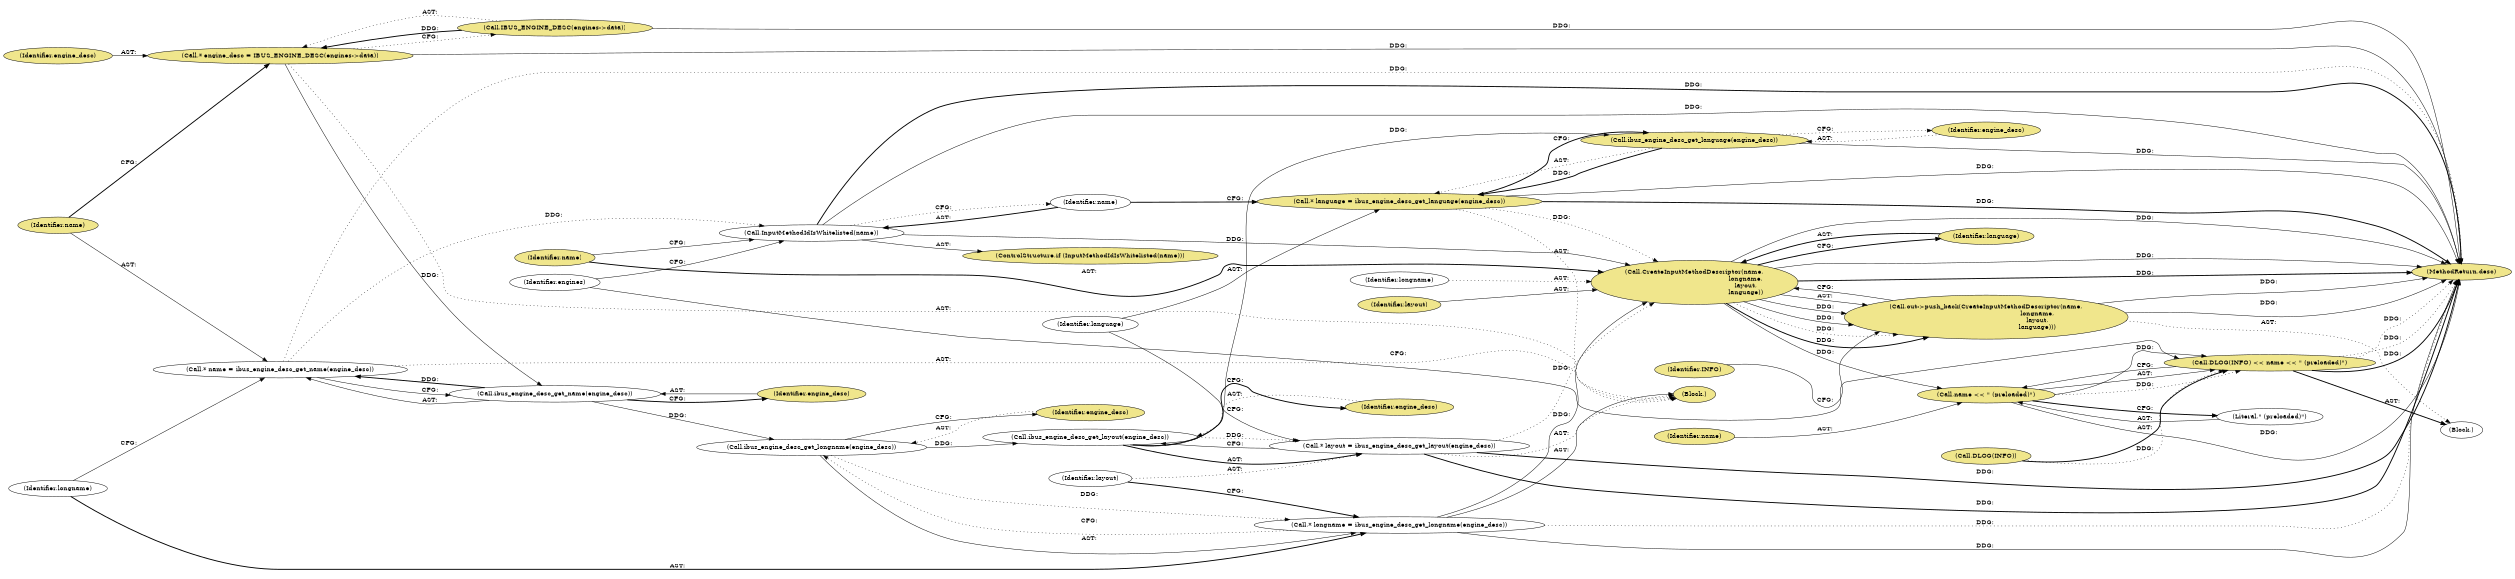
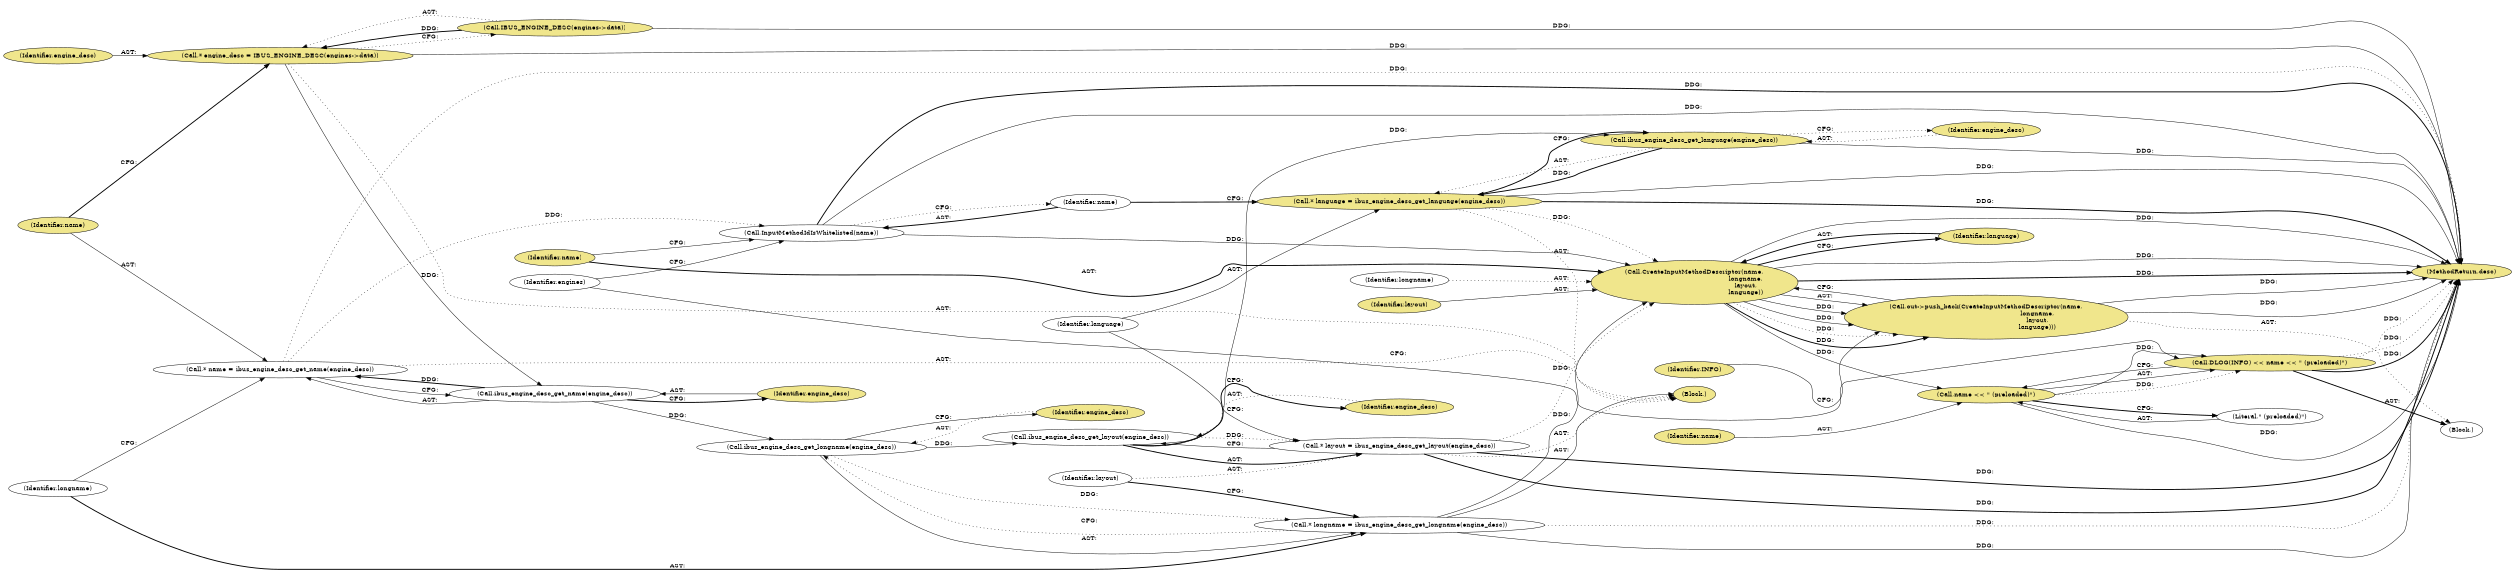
node "(ControlStructure,if (InputMethodIdIsWhitelisted(name)))": removed
node "(Call,DLOG(INFO))": removed
